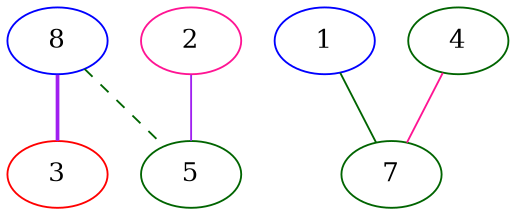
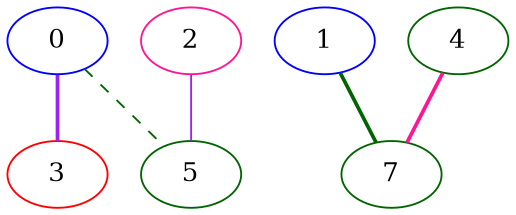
node "8": label "8" -> "0"
edge "1" -- "7": style solid -> bold
edge "4" -- "7": style solid -> bold
